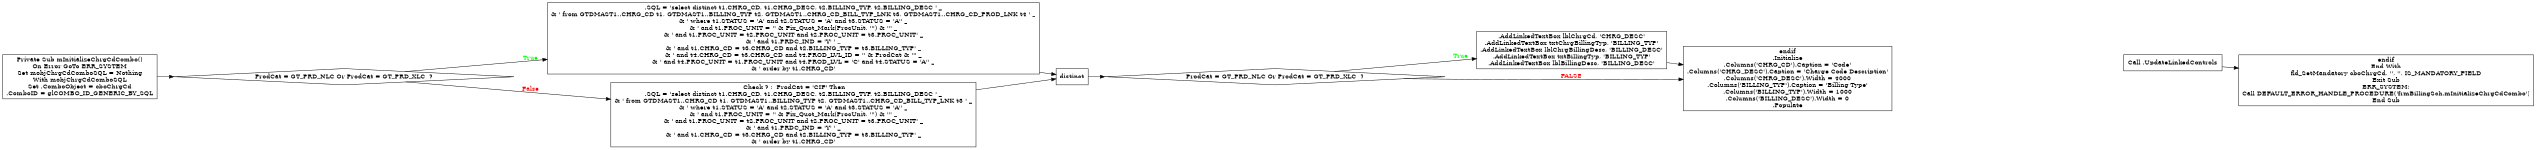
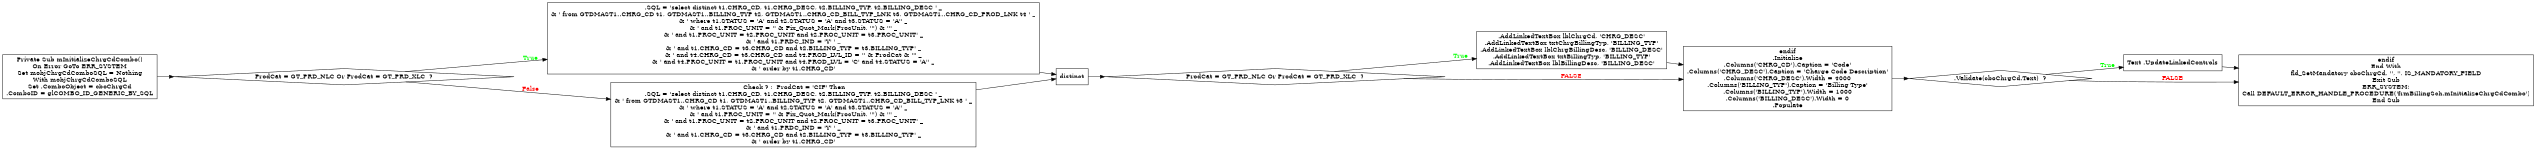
node "Call .UpdateLinkedControls": label "Call .UpdateLinkedControls" -> "Text .UpdateLinkedControls"
node ".Validate(cboChrgCd.Text)  ?": added
